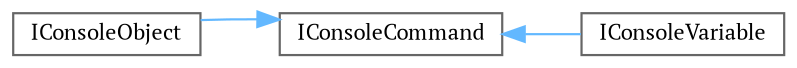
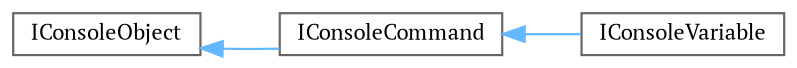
edge "IConsoleObject" -> "IConsoleCommand": reversed
